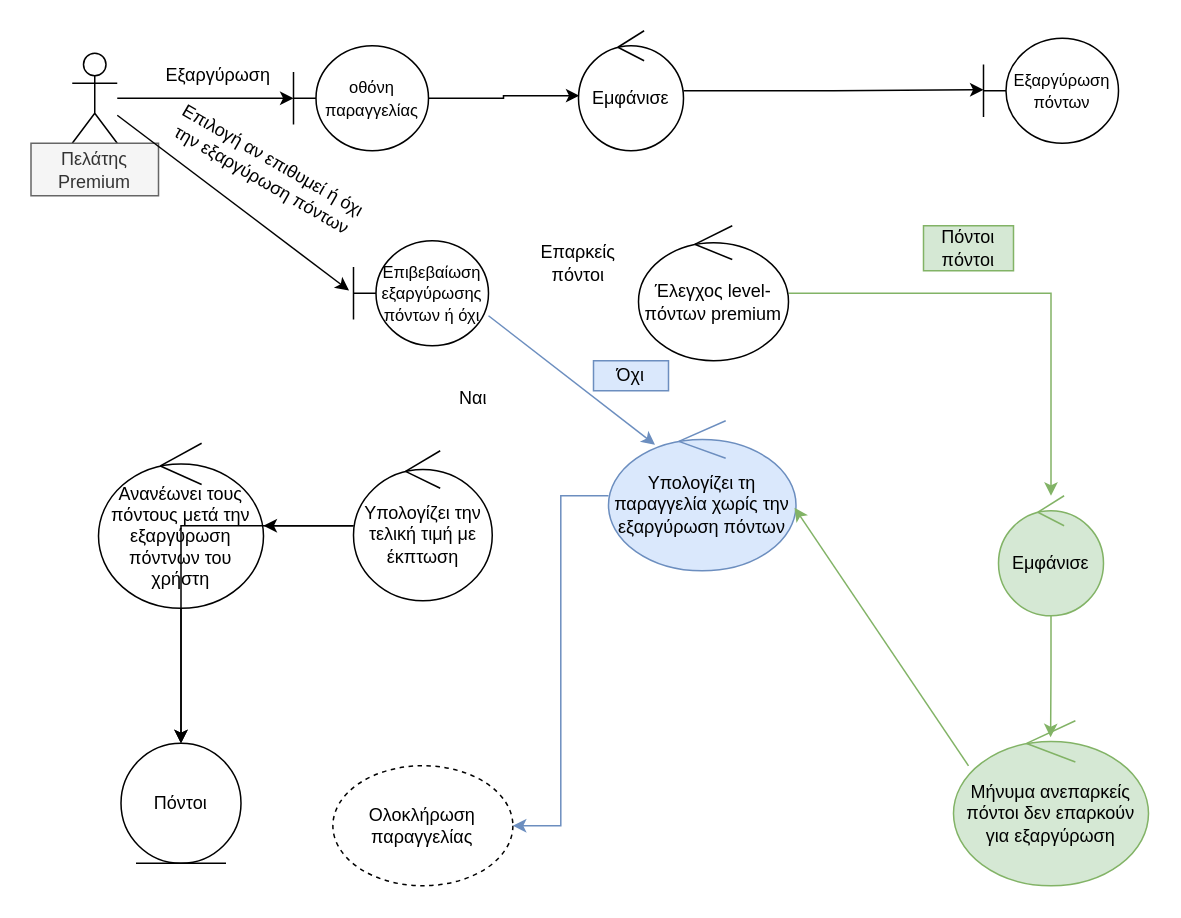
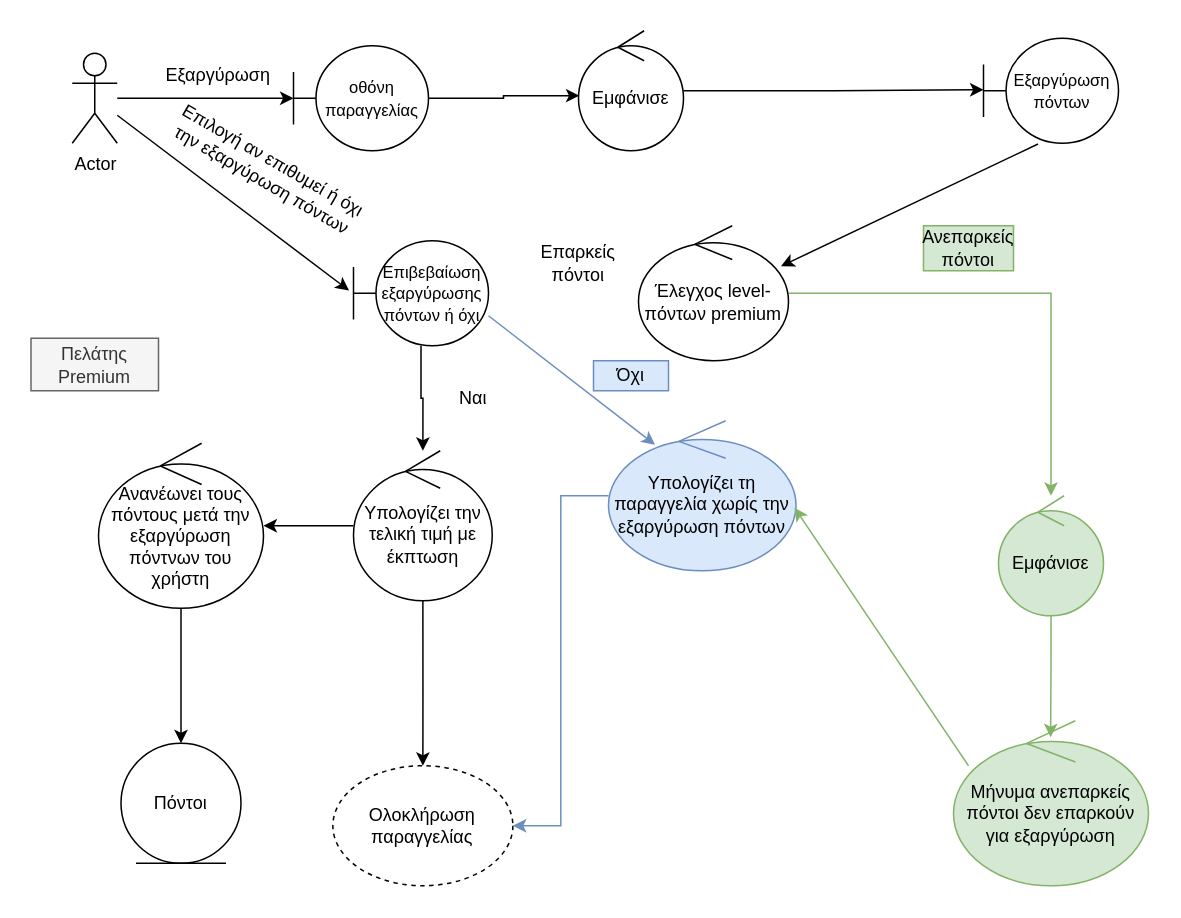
node "Πελάτης Premium": moved (95, 170) -> (95, 365)
edge "Εξαργύρωση πόντων" -> "Έλεγχος level-πόντων premium": added
node "Πόντοι πόντοι": label "Πόντοι πόντοι" -> "Ανεπαρκείς πόντοι"
edge "Επιβεβαίωση εξαργύρωσης πόντων ή όχι" -> "Υπολογίζει την τελική τιμή με έκπτωση": added
edge "Υπολογίζει την τελική τιμή με έκπτωση" -> "Πόντοι": now "Υπολογίζει την τελική τιμή με έκπτωση" -> "Ολοκλήρωση παραγγελίας"
